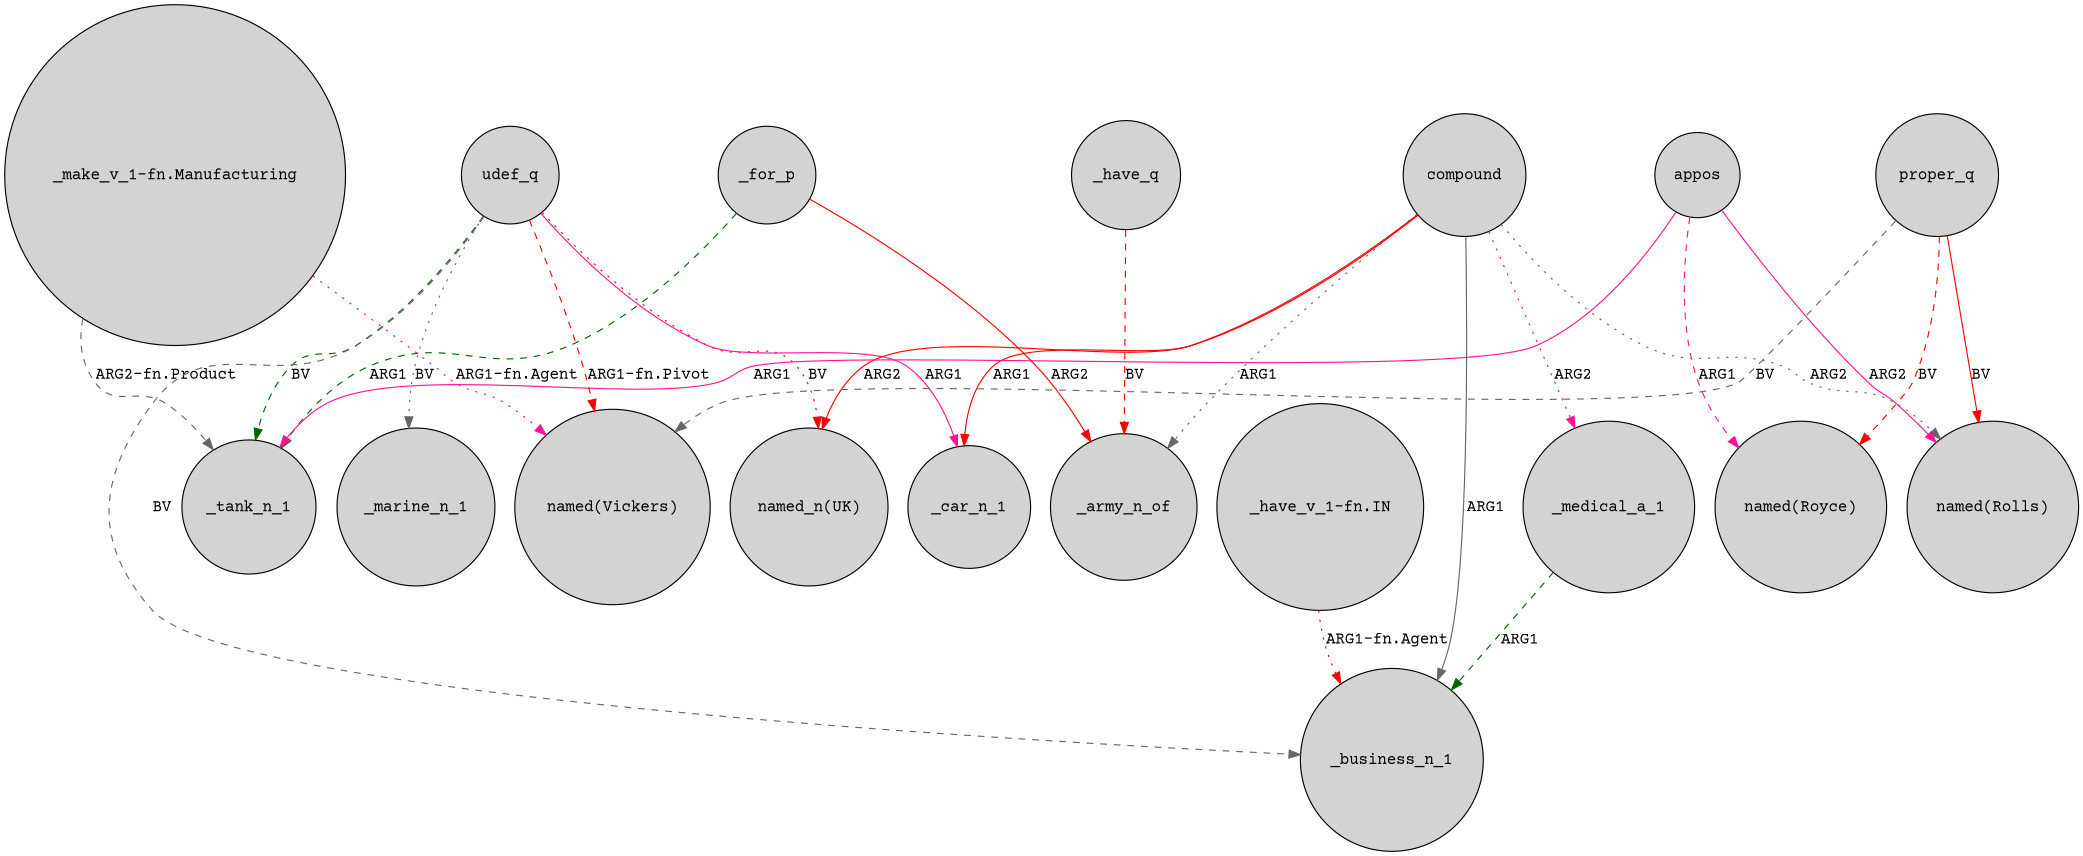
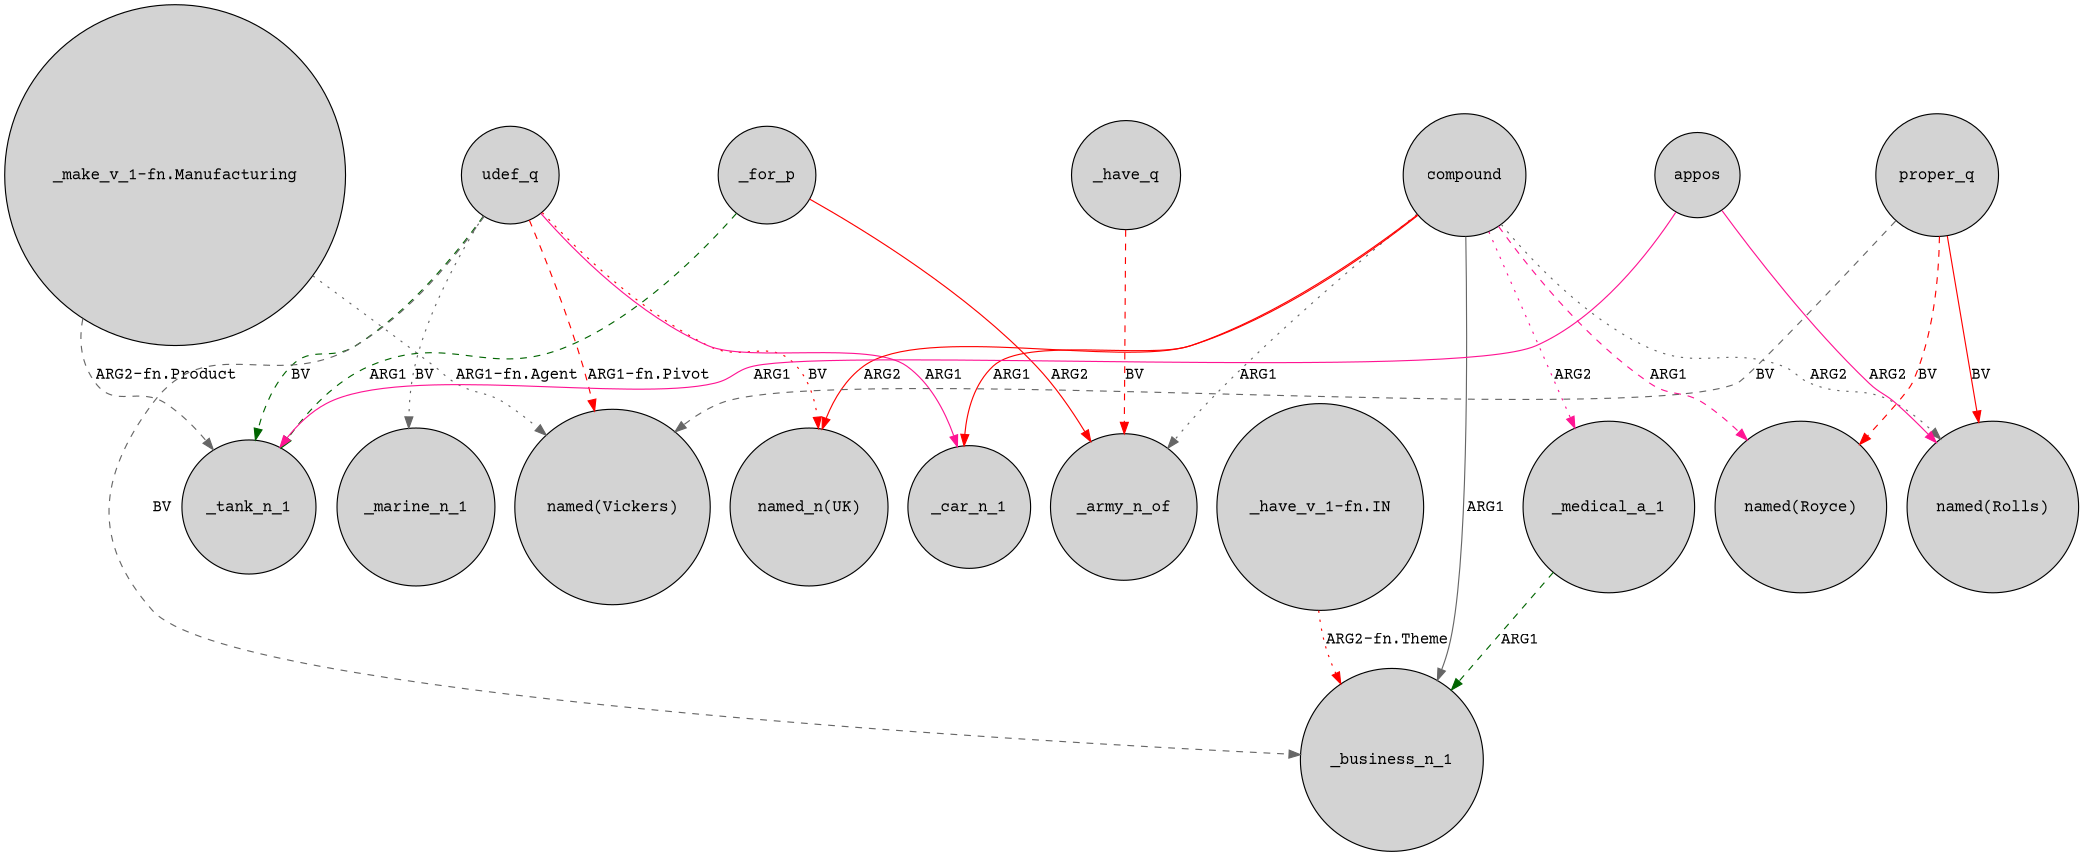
edge "appos" -> "named(Royce)": now "compound" -> "named(Royce)"
edge "_make_v_1-fn.Manufacturing" -> "named(Vickers)": color deeppink -> gray40
edge "_have_v_1-fn.IN" -> "_business_n_1": label "ARG1-fn.Agent" -> "ARG2-fn.Theme"
